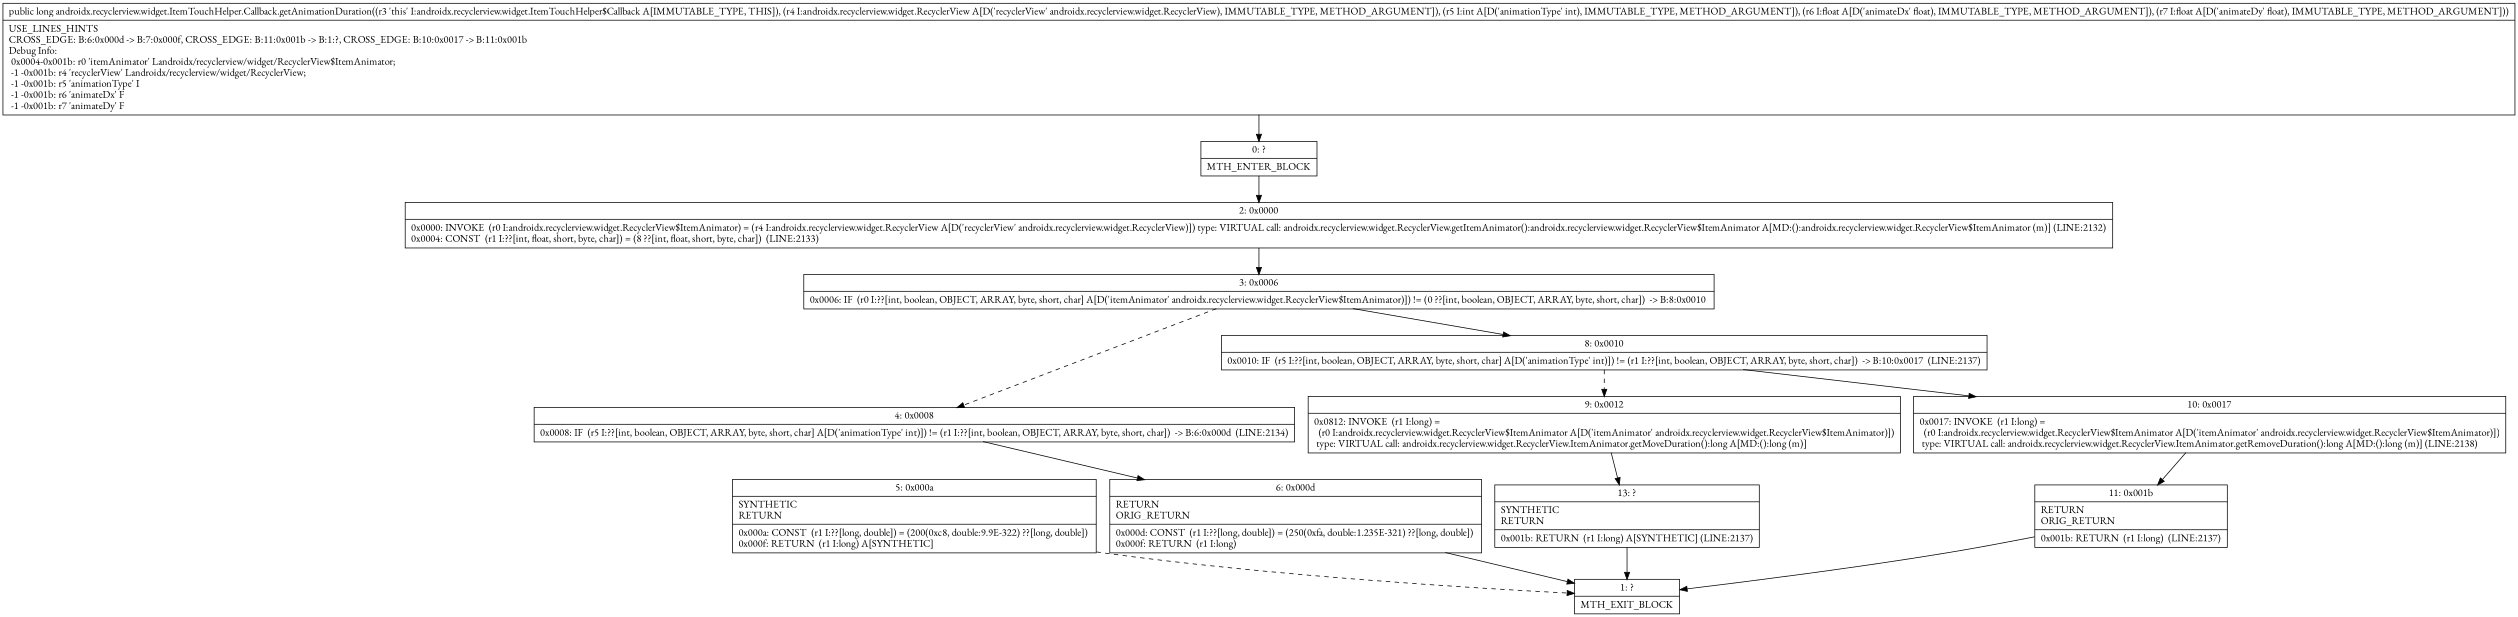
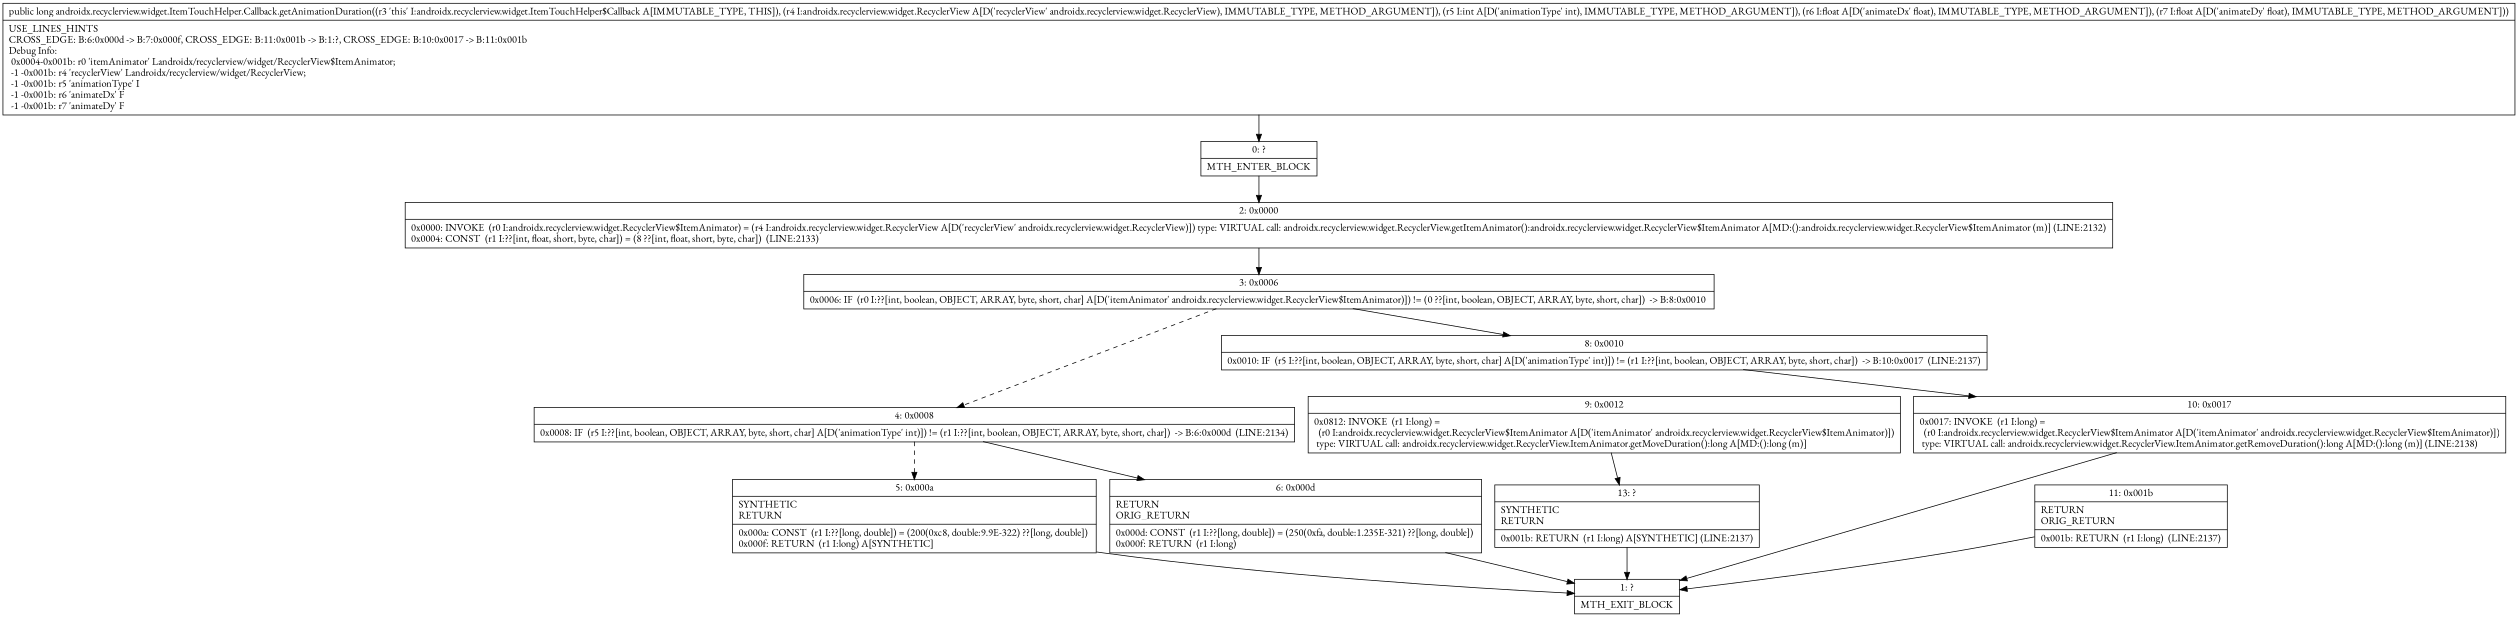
edge "8: 0x0010" -> "9: 0x0012": removed
edge "4: 0x0008" -> "5: 0x000a": added
edge "10: 0x0017" -> "11: 0x001b": now "10: 0x0017" -> "1: ?"
edge "5: 0x000a" -> "1: ?": style dashed -> solid
